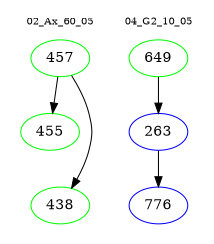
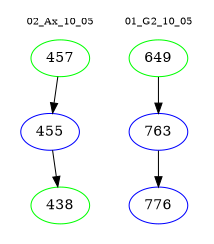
cluster "02_Ax_60_05": label "02_Ax_60_05" -> "02_Ax_10_05"
cluster "04_G2_10_05": label "04_G2_10_05" -> "01_G2_10_05"
edge "457" -> "438": now "455" -> "438"
node "455": color green -> blue
node "263": label "263" -> "763"
